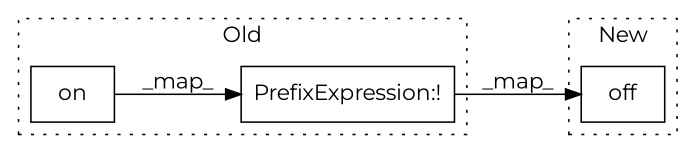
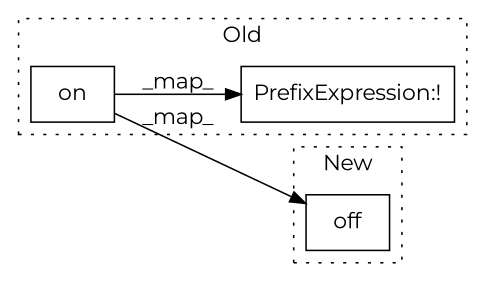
edge "PrefixExpression:!" -> "off": now "on" -> "off"
